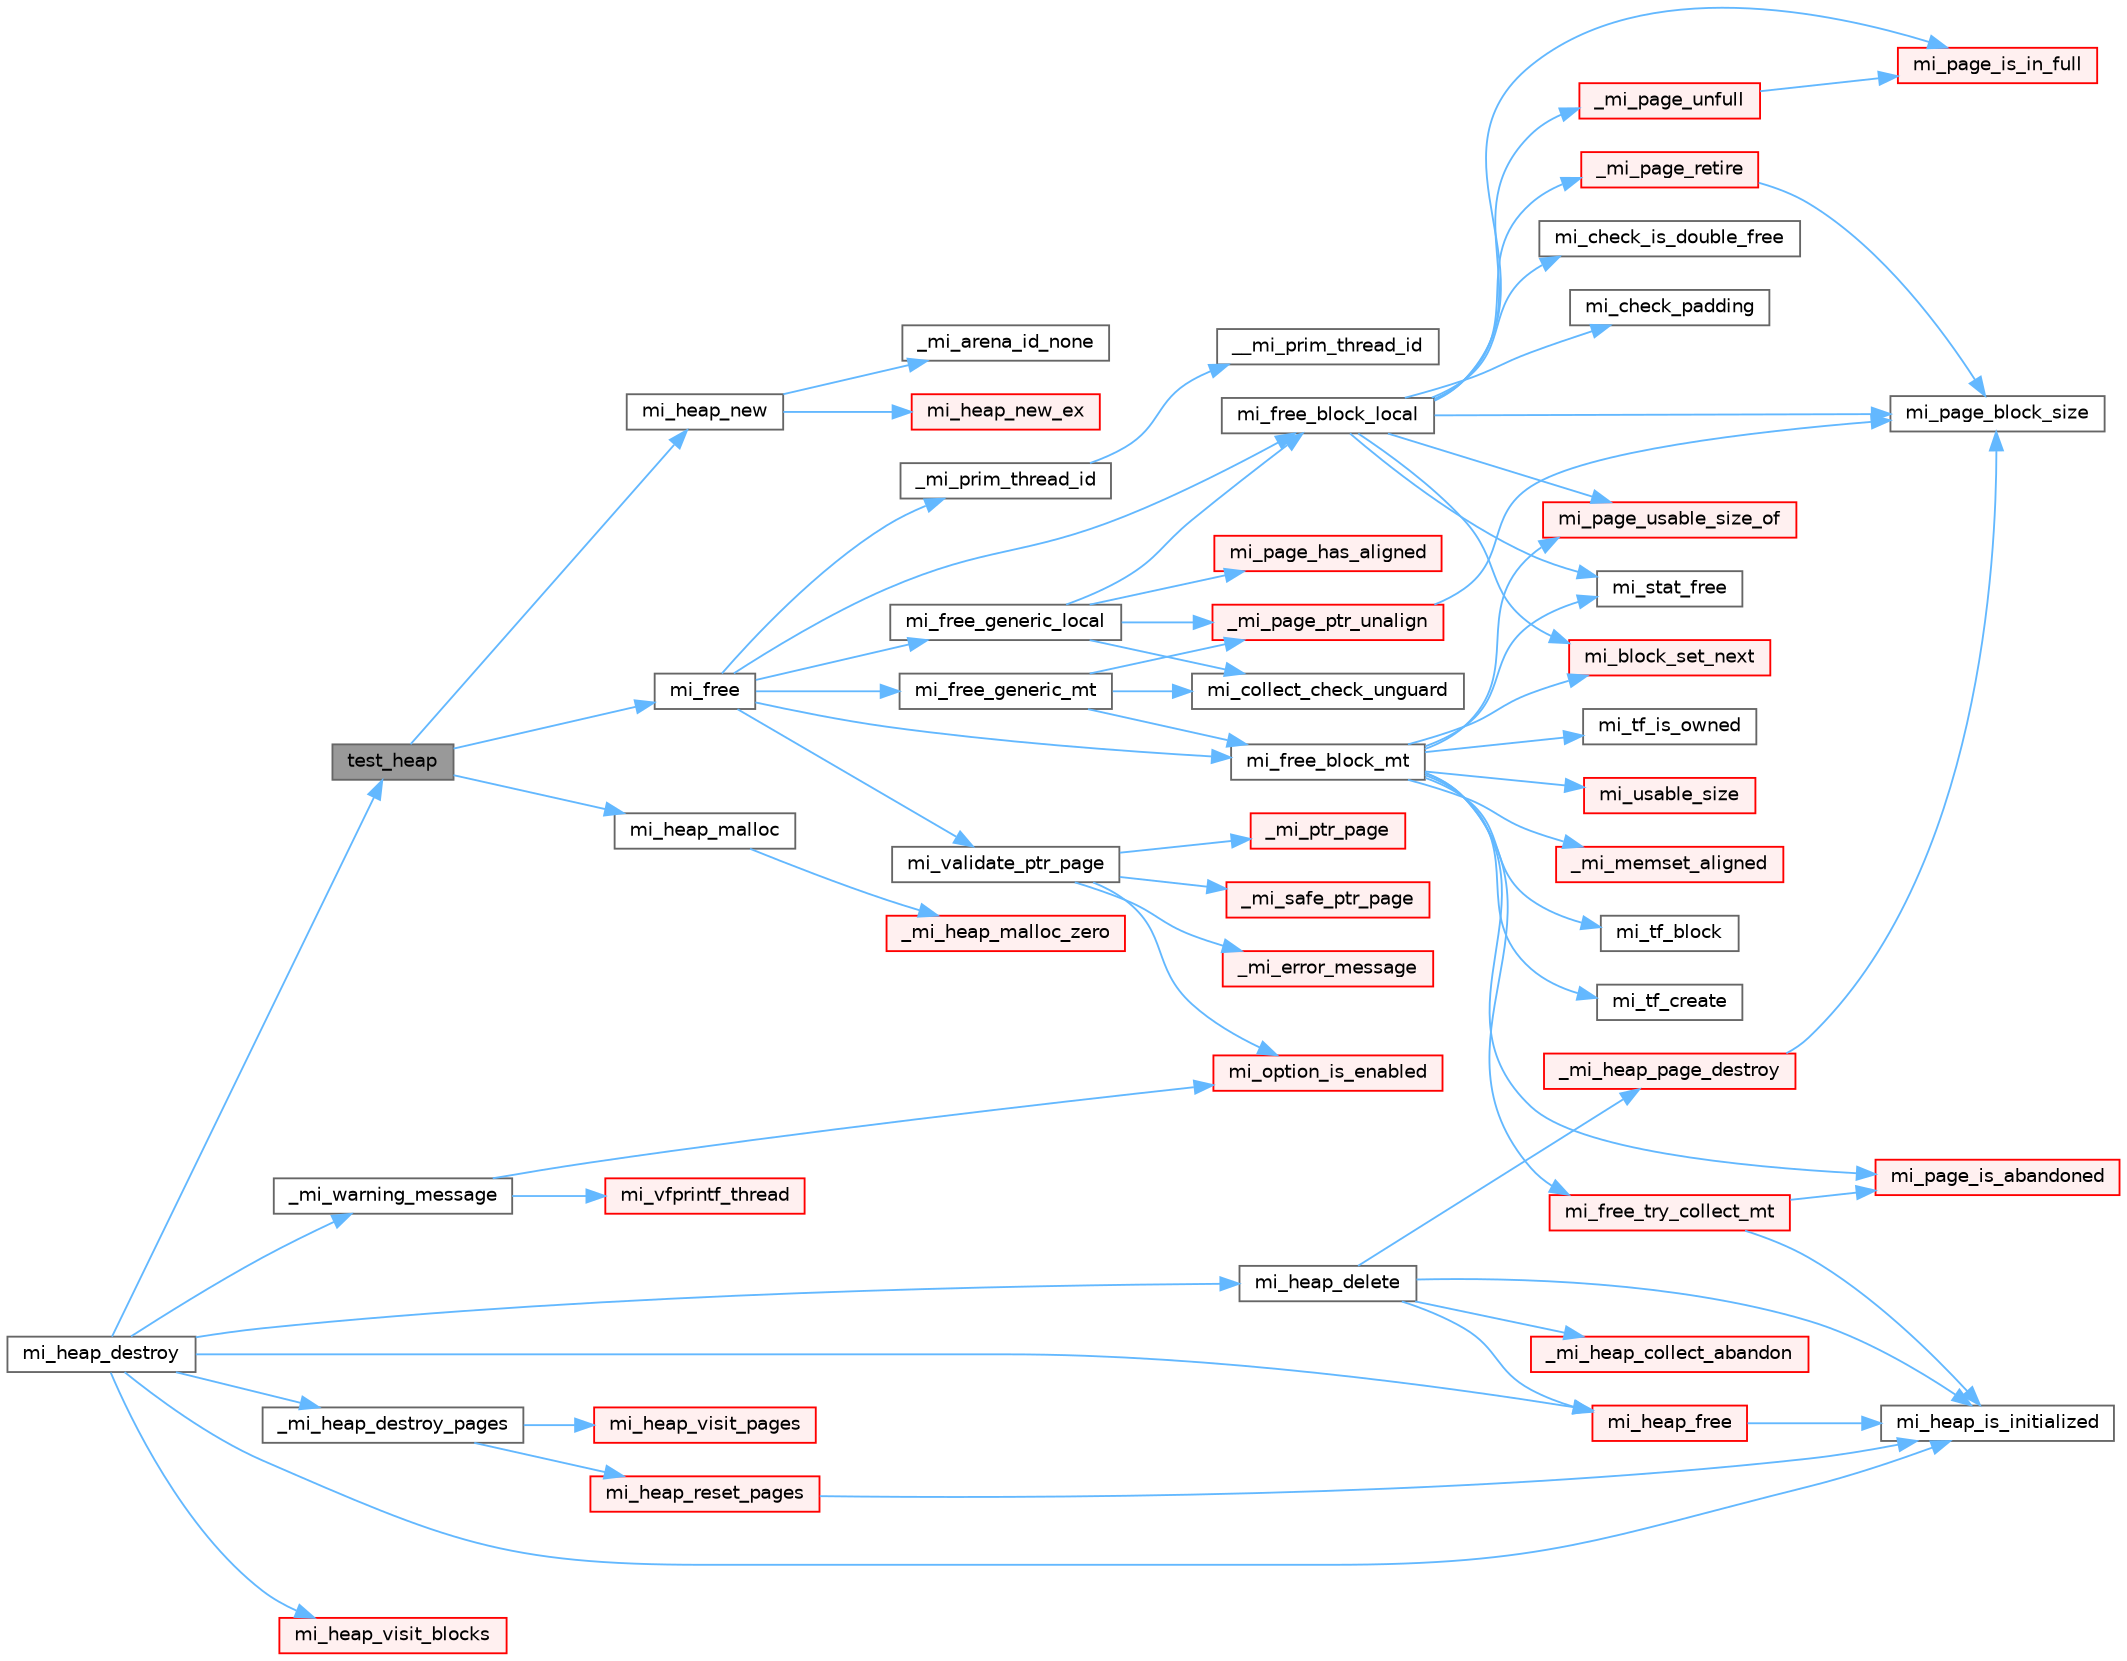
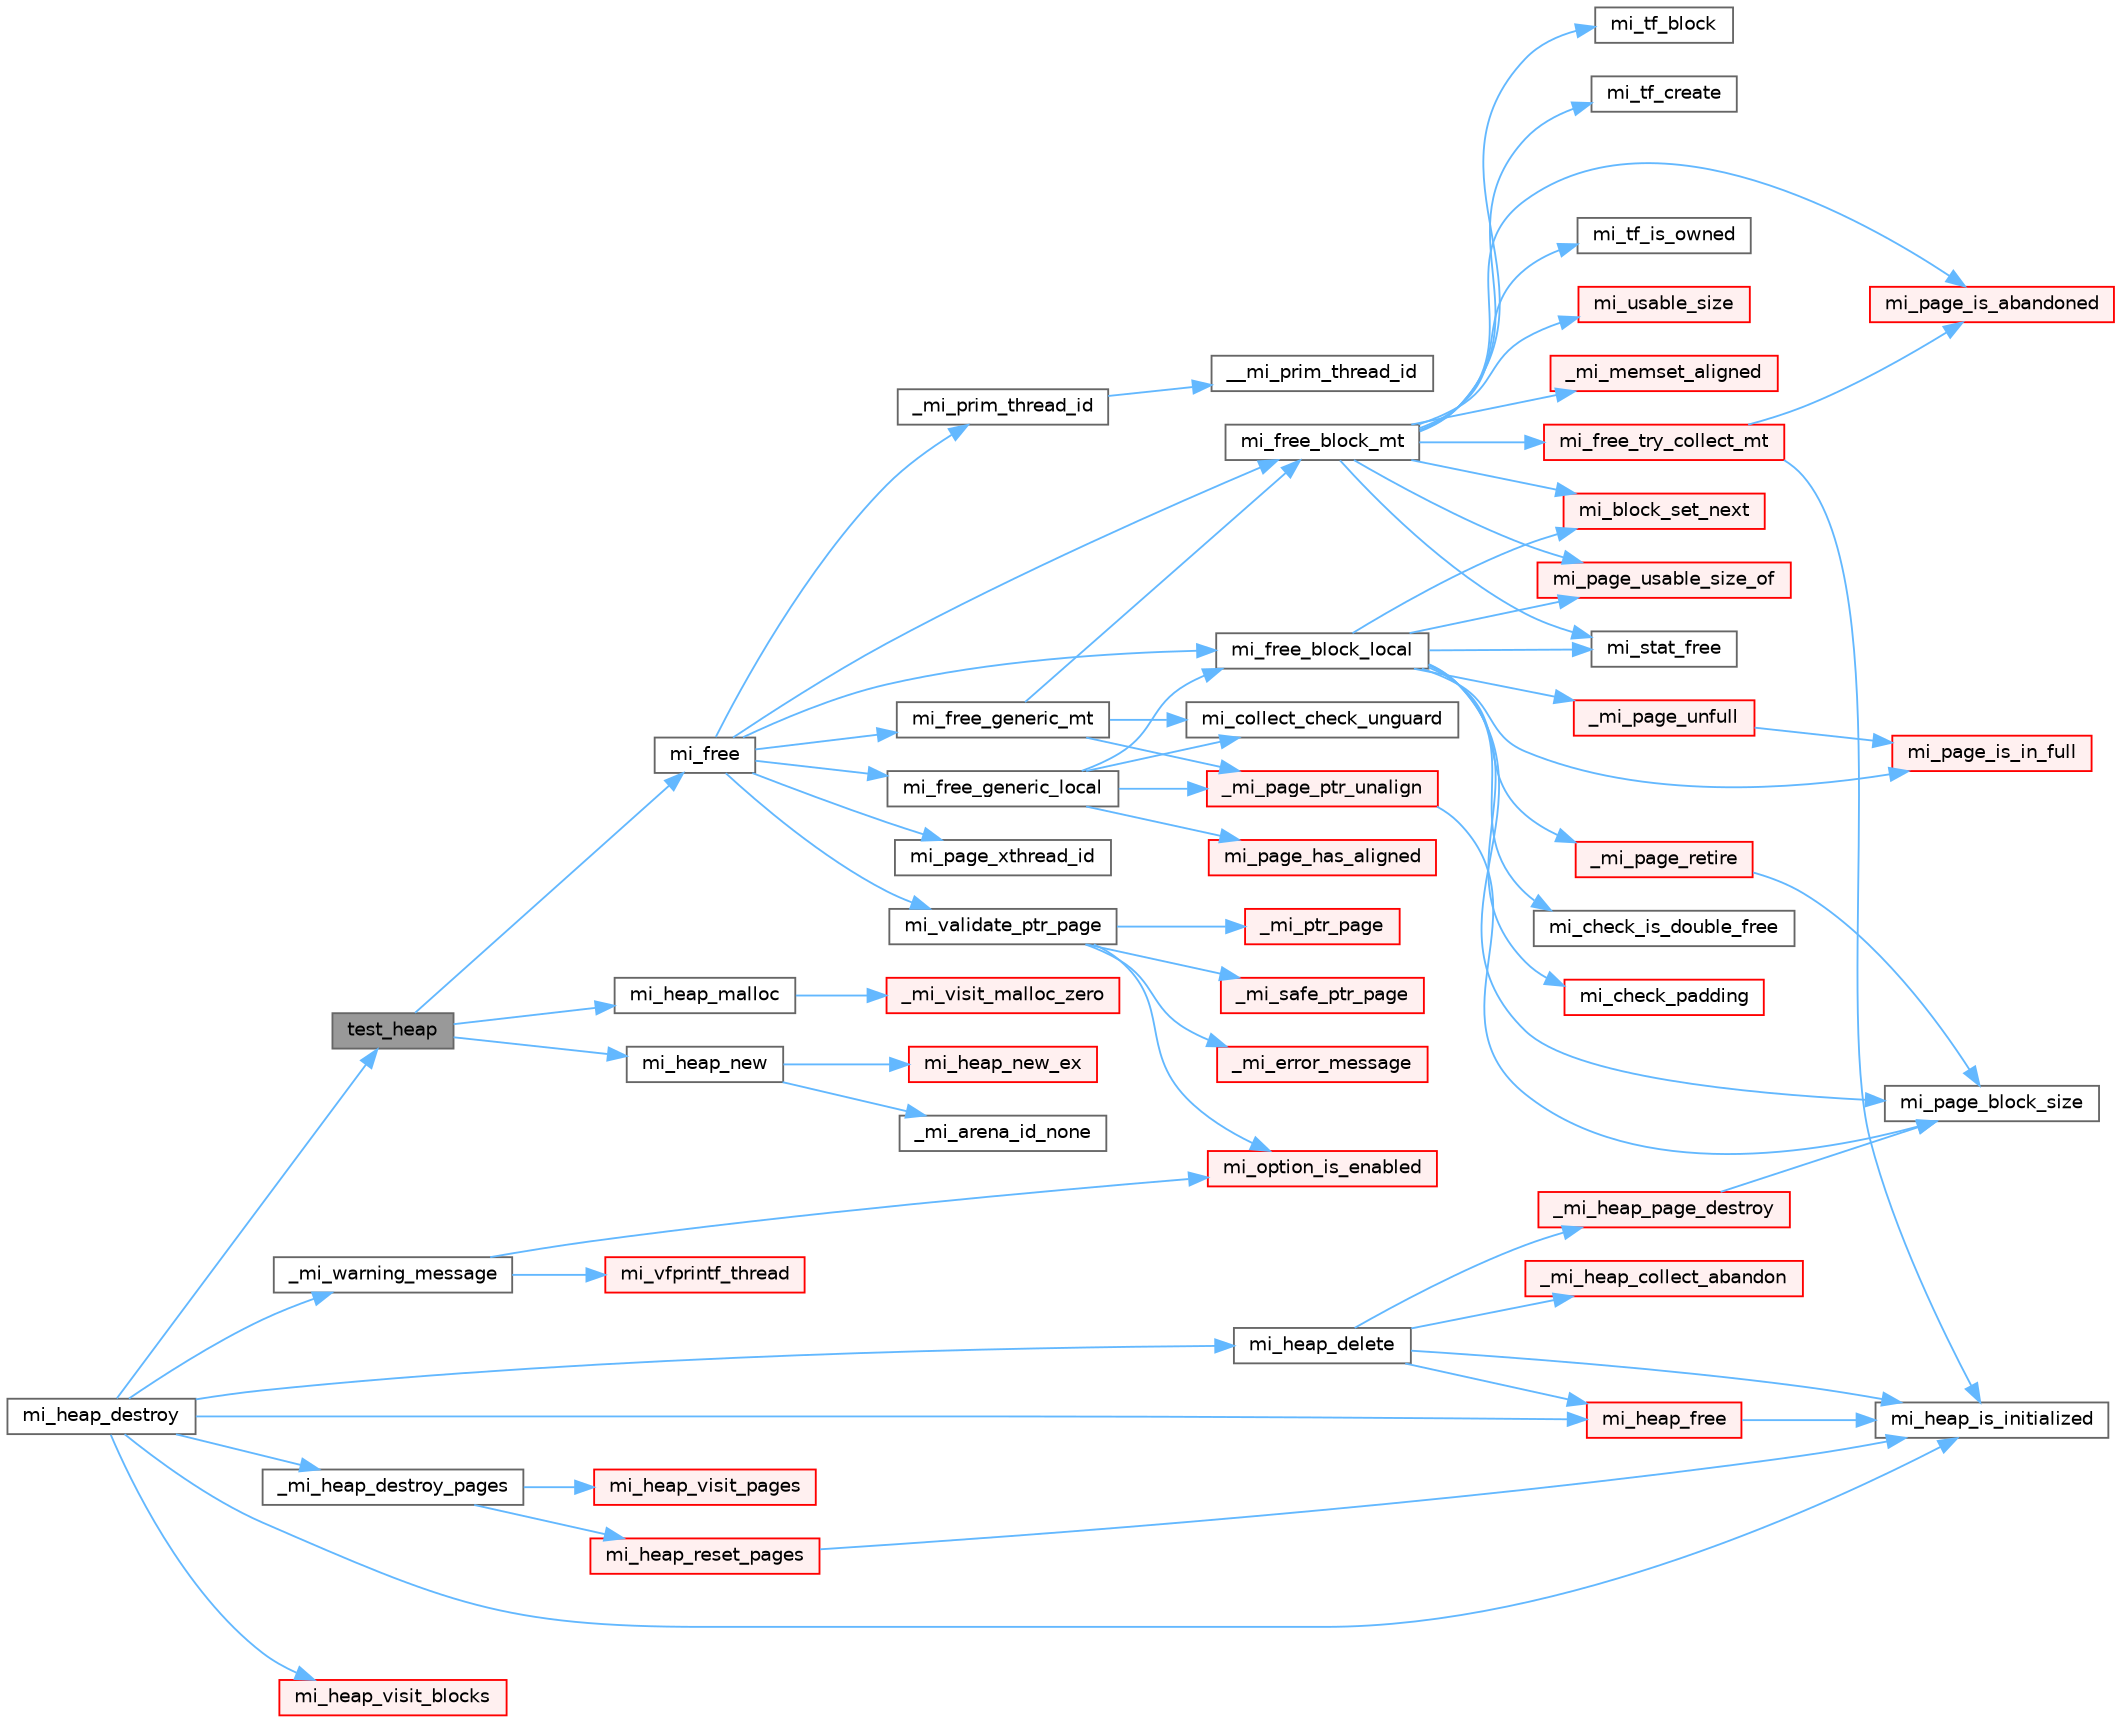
node "mi_check_padding": color grey40 -> red
node "mi_page_xthread_id": added
node "_mi_heap_malloc_zero": label "_mi_heap_malloc_zero" -> "_mi_visit_malloc_zero"
